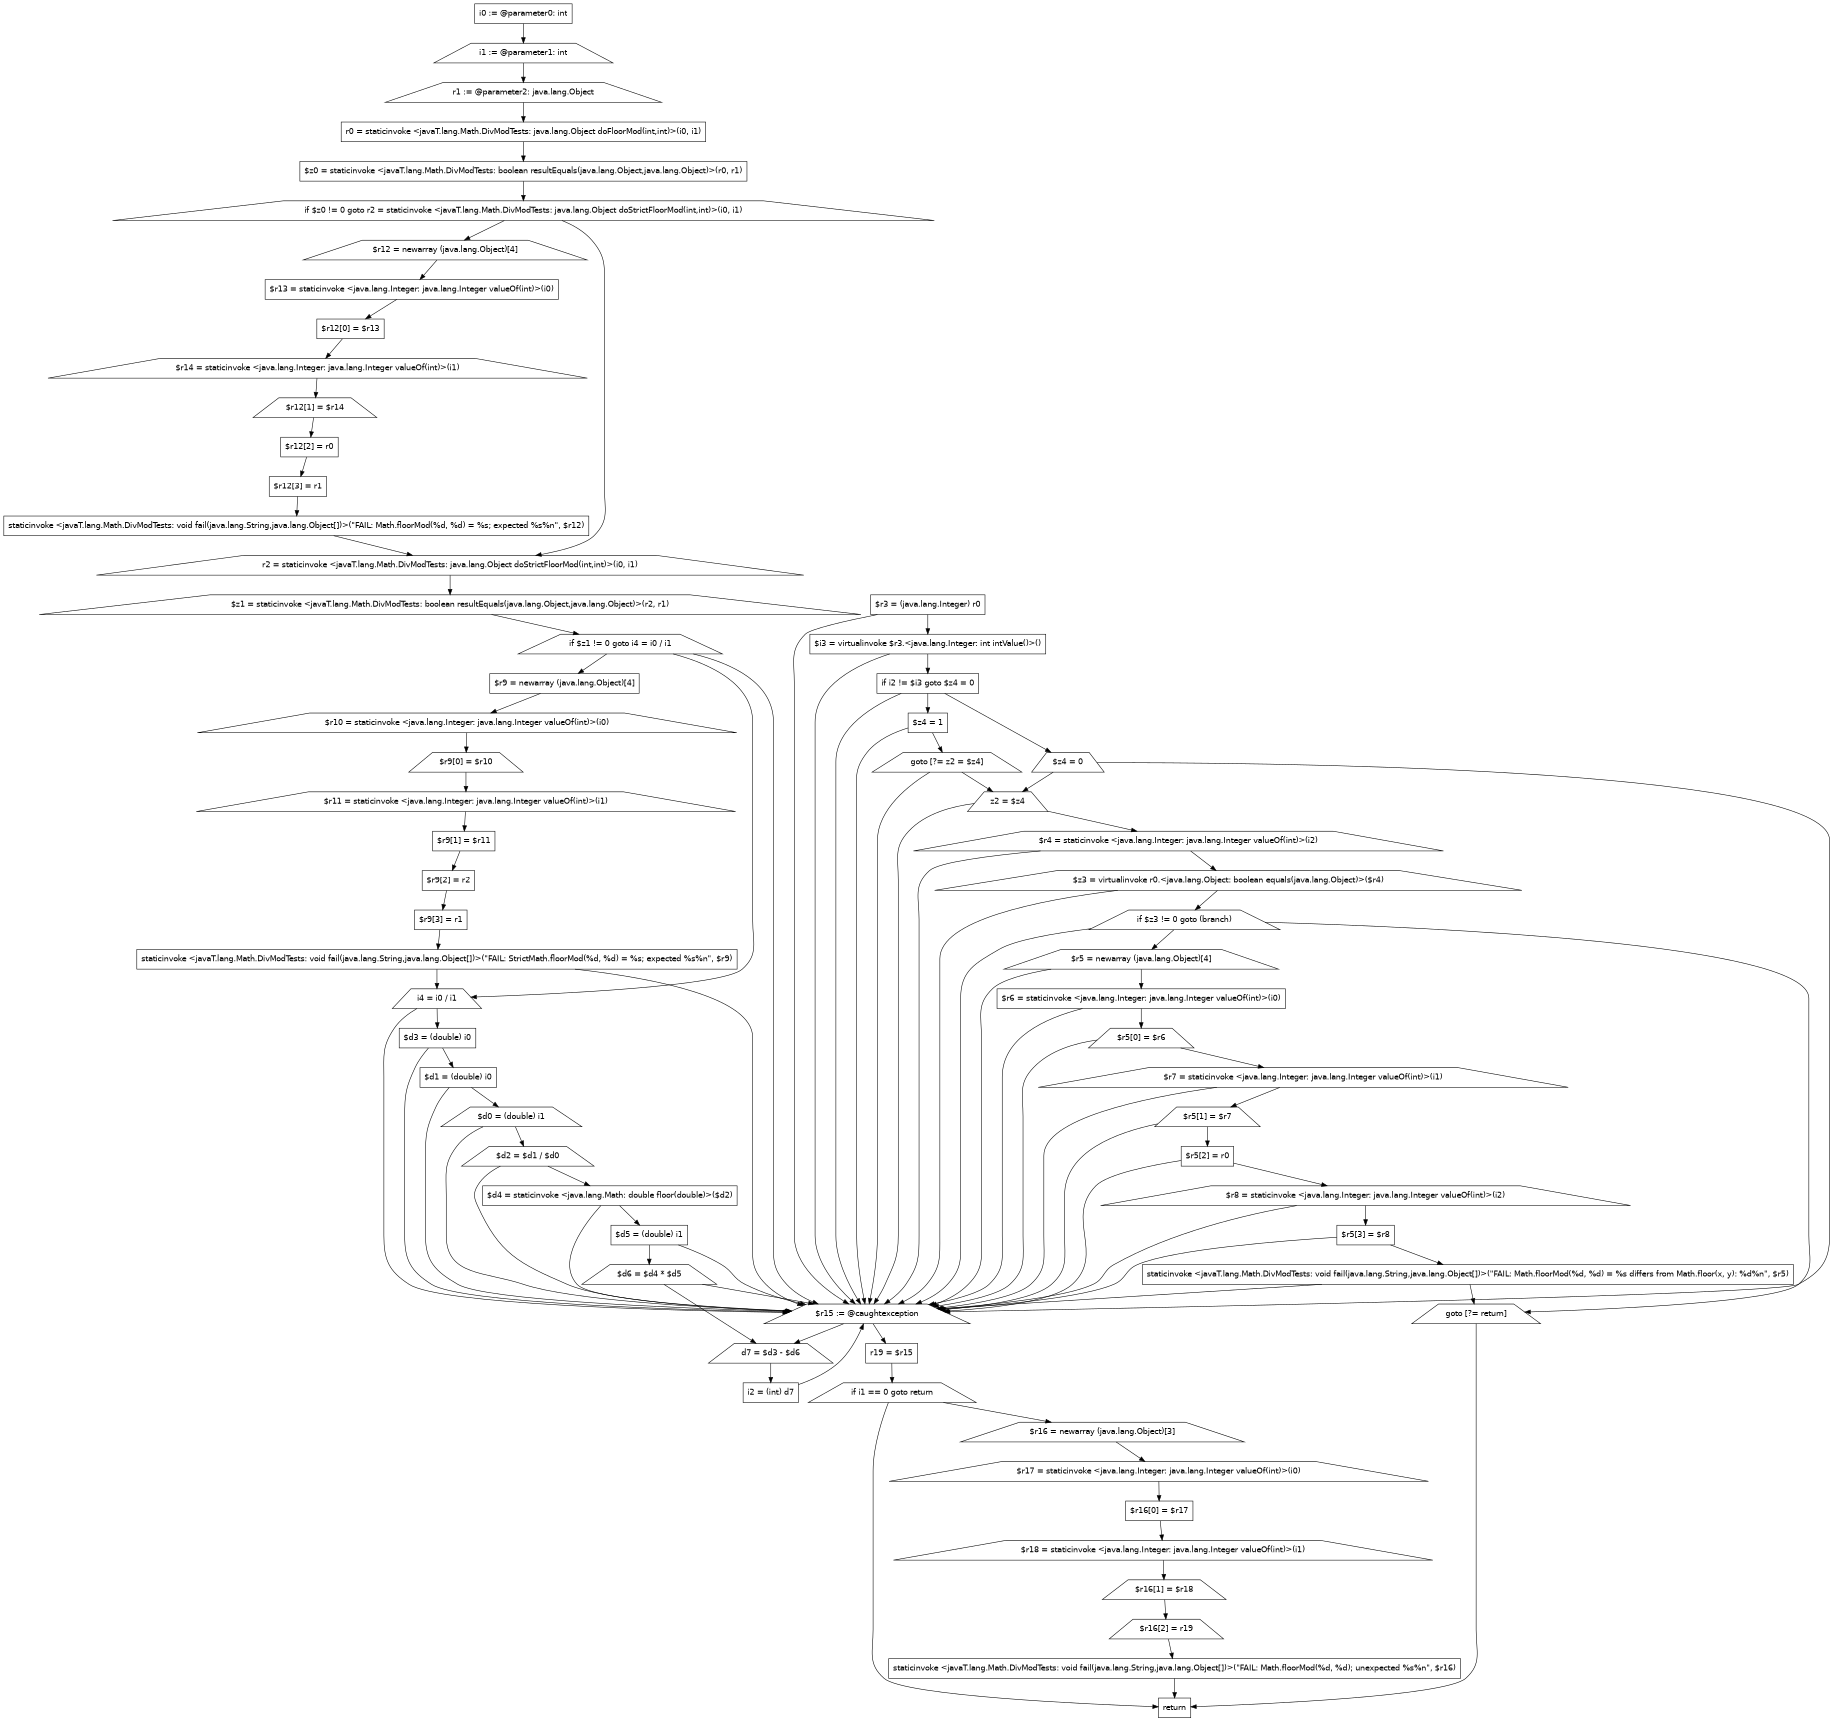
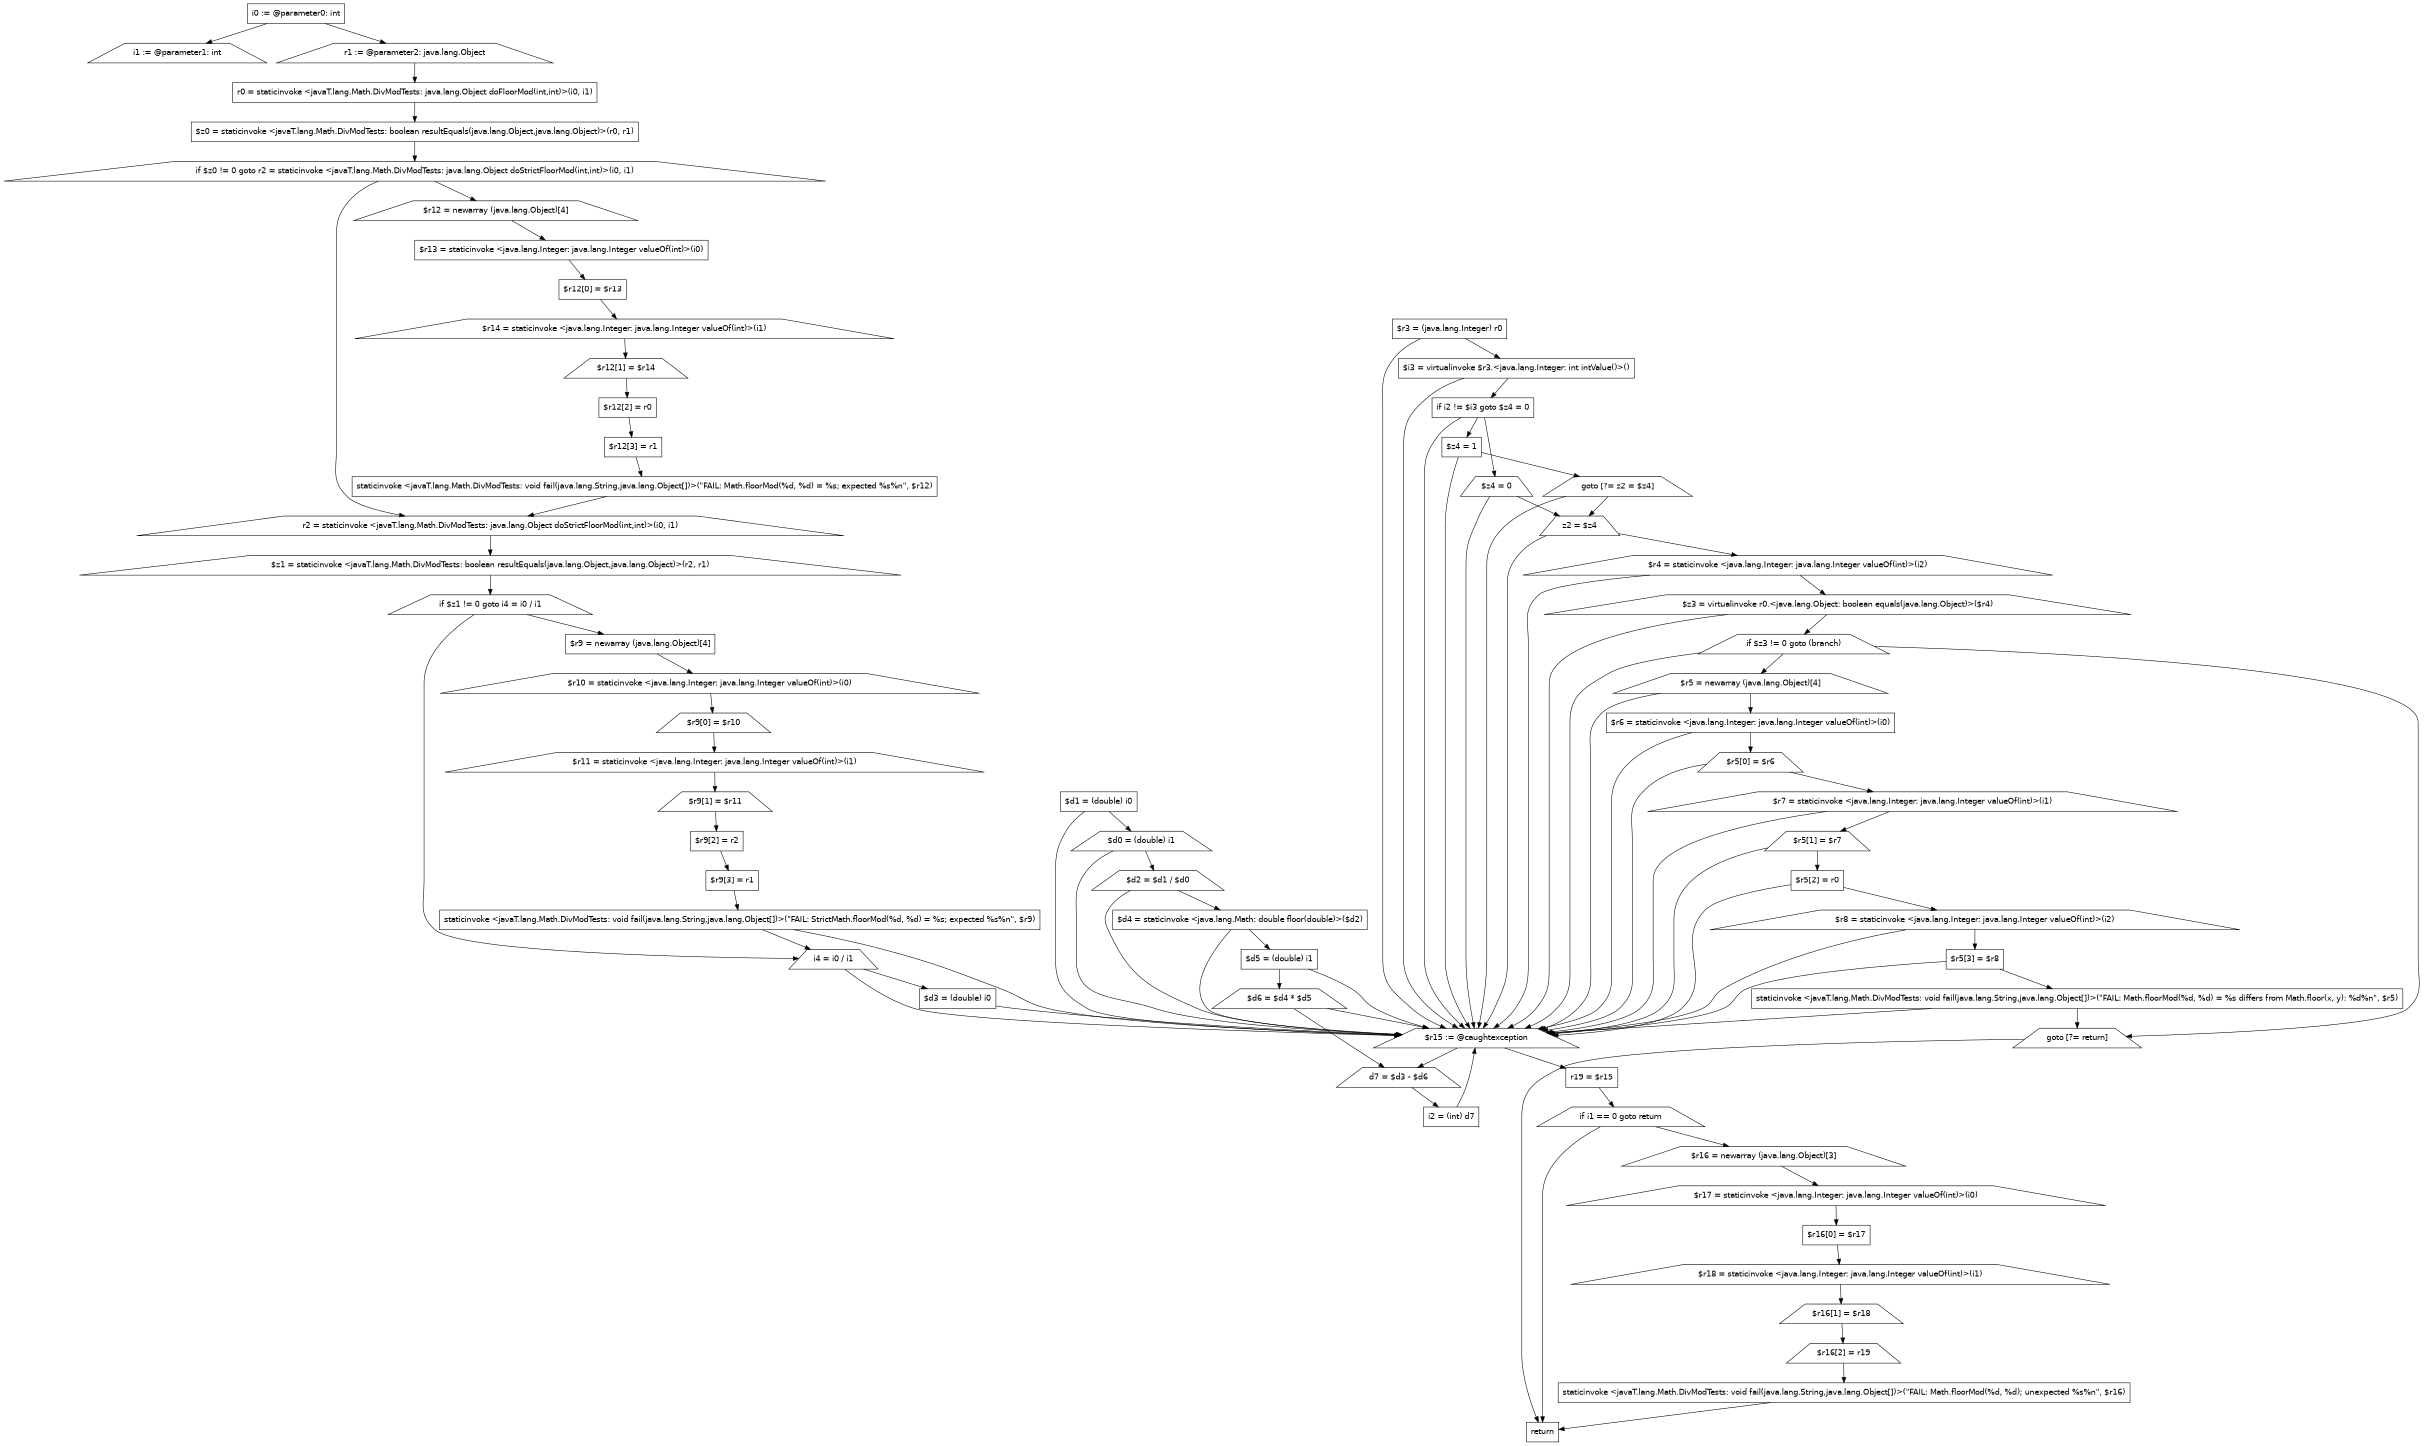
edge "i1 := @parameter1: int" -> "r1 := @parameter2: java.lang.Object": now "i0 := @parameter0: int" -> "r1 := @parameter2: java.lang.Object"
node "$r9[1] = $r11": shape box -> trapezium
edge "if $z1 != 0 goto i4 = i0 / i1" -> "$r15 := @caughtexception": removed
edge "$d3 = (double) i0" -> "$d1 = (double) i0": removed
